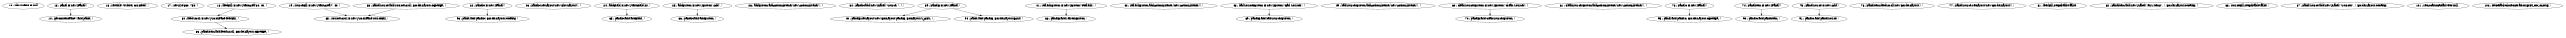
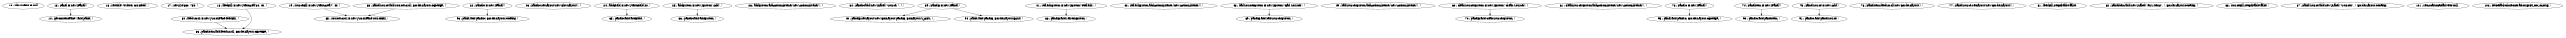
edge "18 : feedFill = new JTextArea(30, 40, )" -> "80 : feedScroll = new JScrollPane(feedFill, )": now "18 : feedFill = new JTextArea(30, 40, )" -> "83 : panelItem.add(feedScroll, BorderLayout.CENTER, )"
